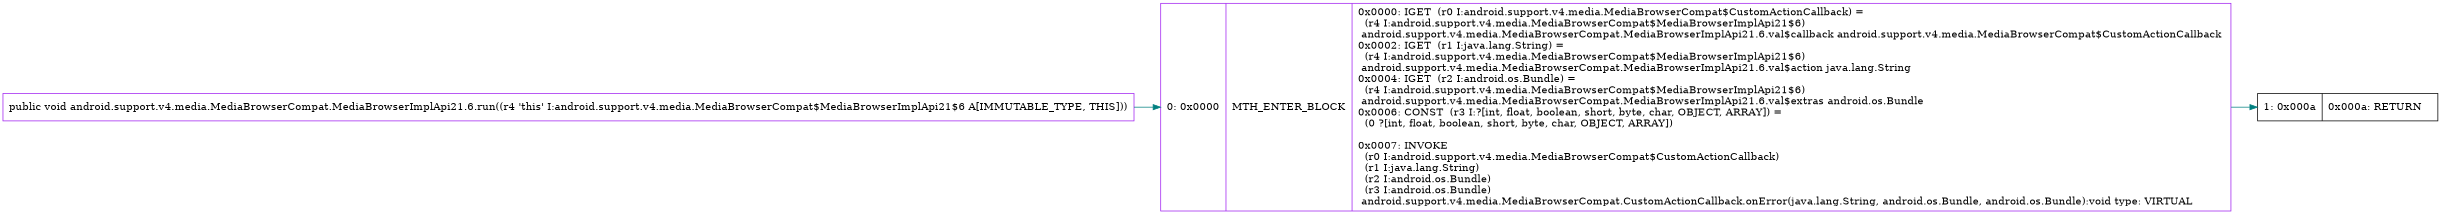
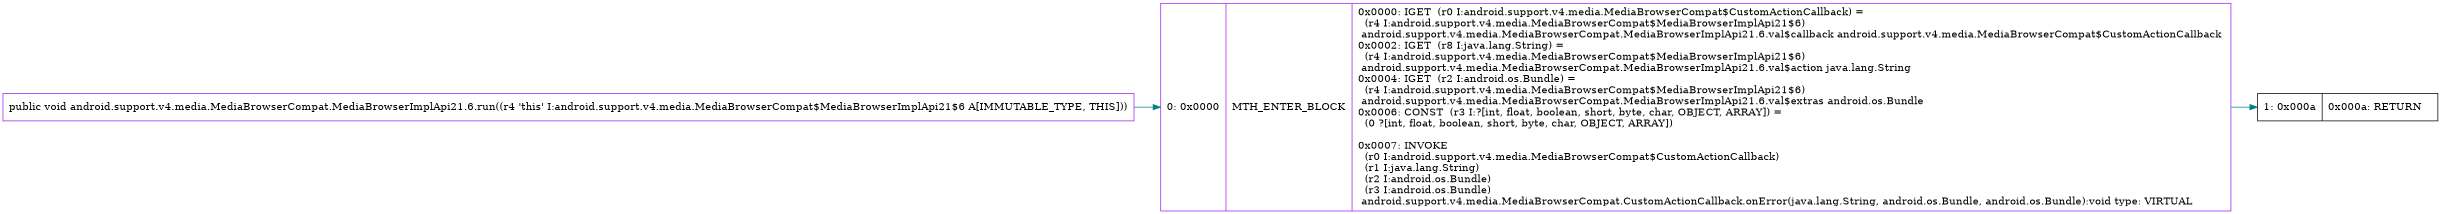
node "0: 0x0000": text "0x0002: IGET  (r1 I:java.lang.String) =" -> "0x0002: IGET  (r8 I:java.lang.String) ="
